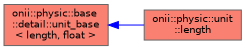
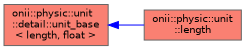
node "onii::physic::base ::detail::unit_base < length, float >": label "onii::physic::base ::detail::unit_base < length, float >" -> "onii::physic::unit ::detail::unit_base < length, float >"
